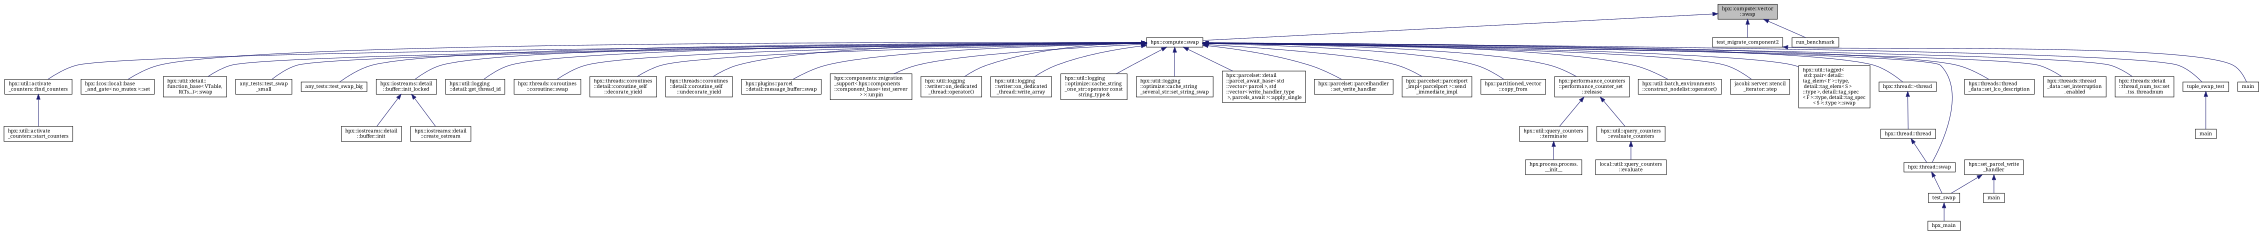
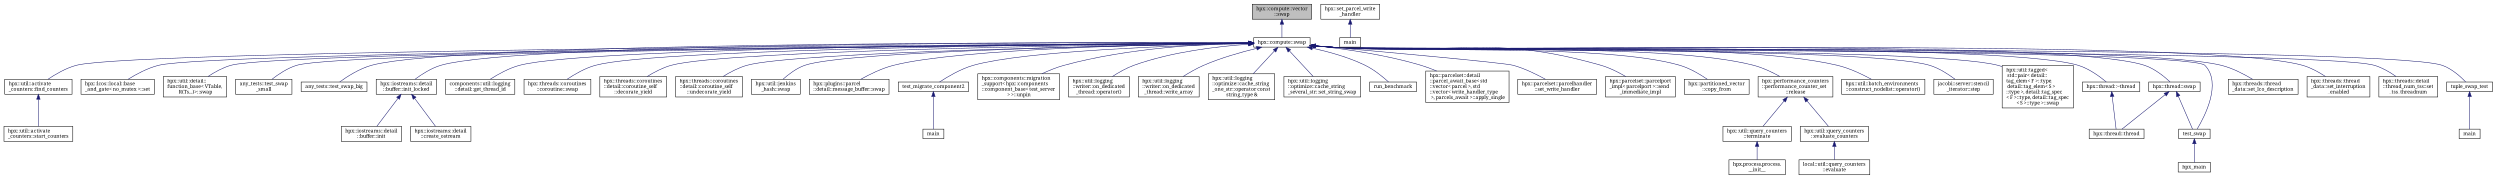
edge "run_benchmark" -> "hpx::compute::vector ::swap": now "run_benchmark" -> "hpx::compute::swap"
edge "test_migrate_component2" -> "hpx::compute::vector ::swap": now "test_migrate_component2" -> "hpx::compute::swap"
node "hpx::util::logging ::detail::get_thread_id": label "hpx::util::logging ::detail::get_thread_id" -> "components::util::logging ::detail::get_thread_id"
node "hpx::util::jenkins _hash::swap": added
edge "hpx::thread::swap" -> "hpx::thread::thread": reversed
edge "test_swap" -> "hpx::set_parcel_write _handler": now "test_swap" -> "hpx::compute::swap"
